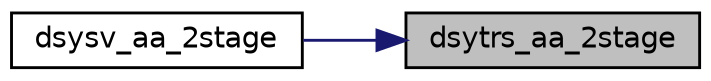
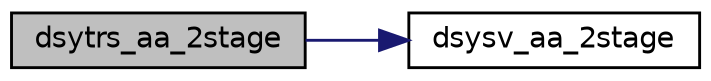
edge "dsysv_aa_2stage" -> "dsytrs_aa_2stage": reversed
